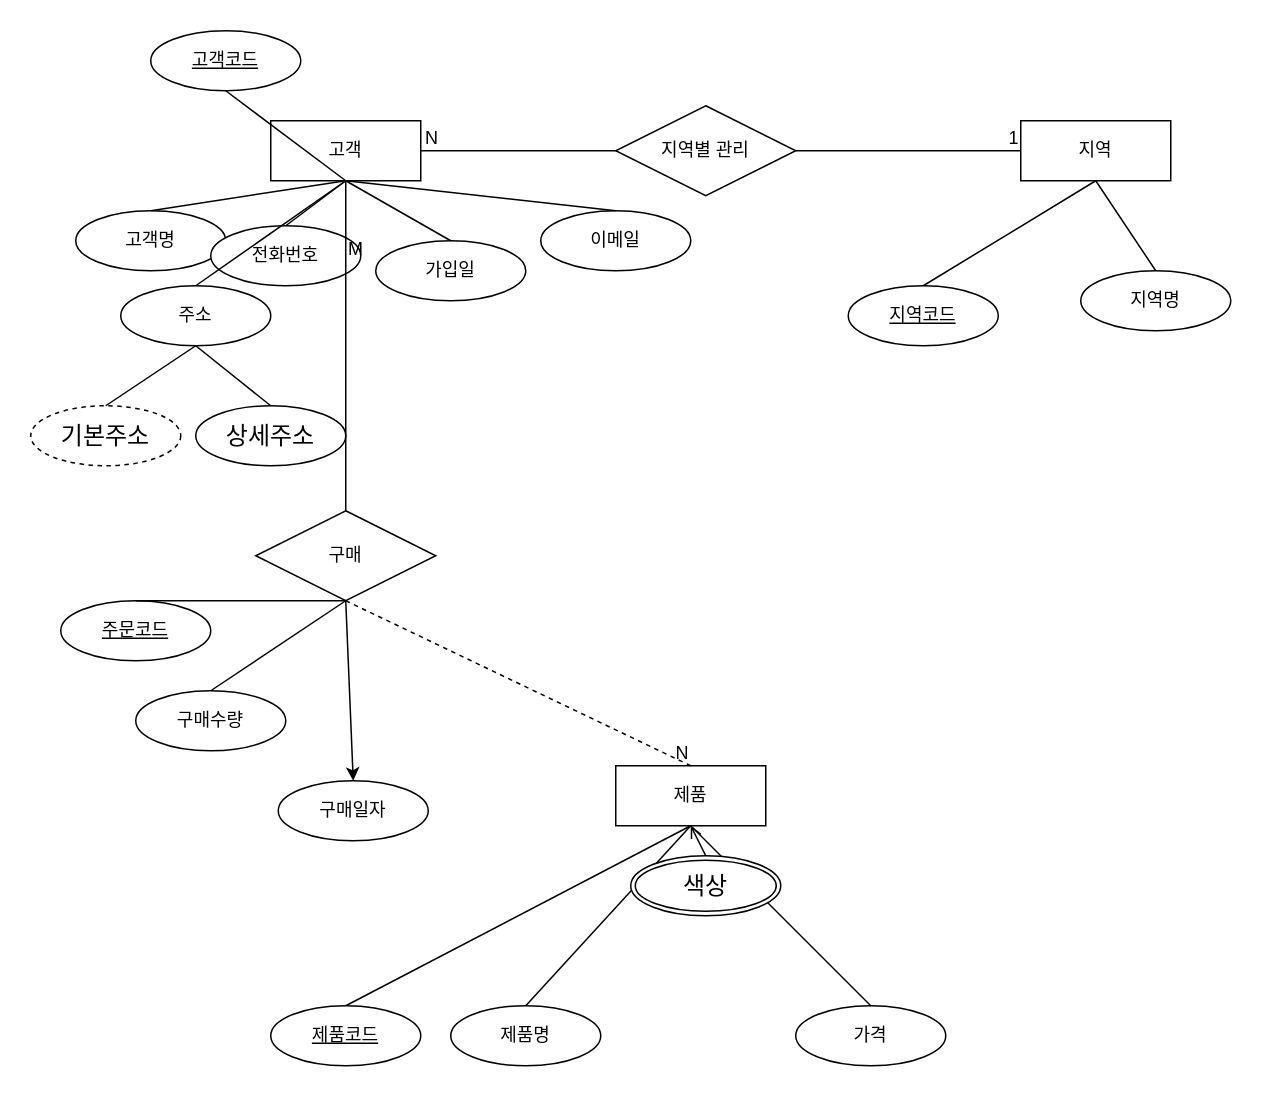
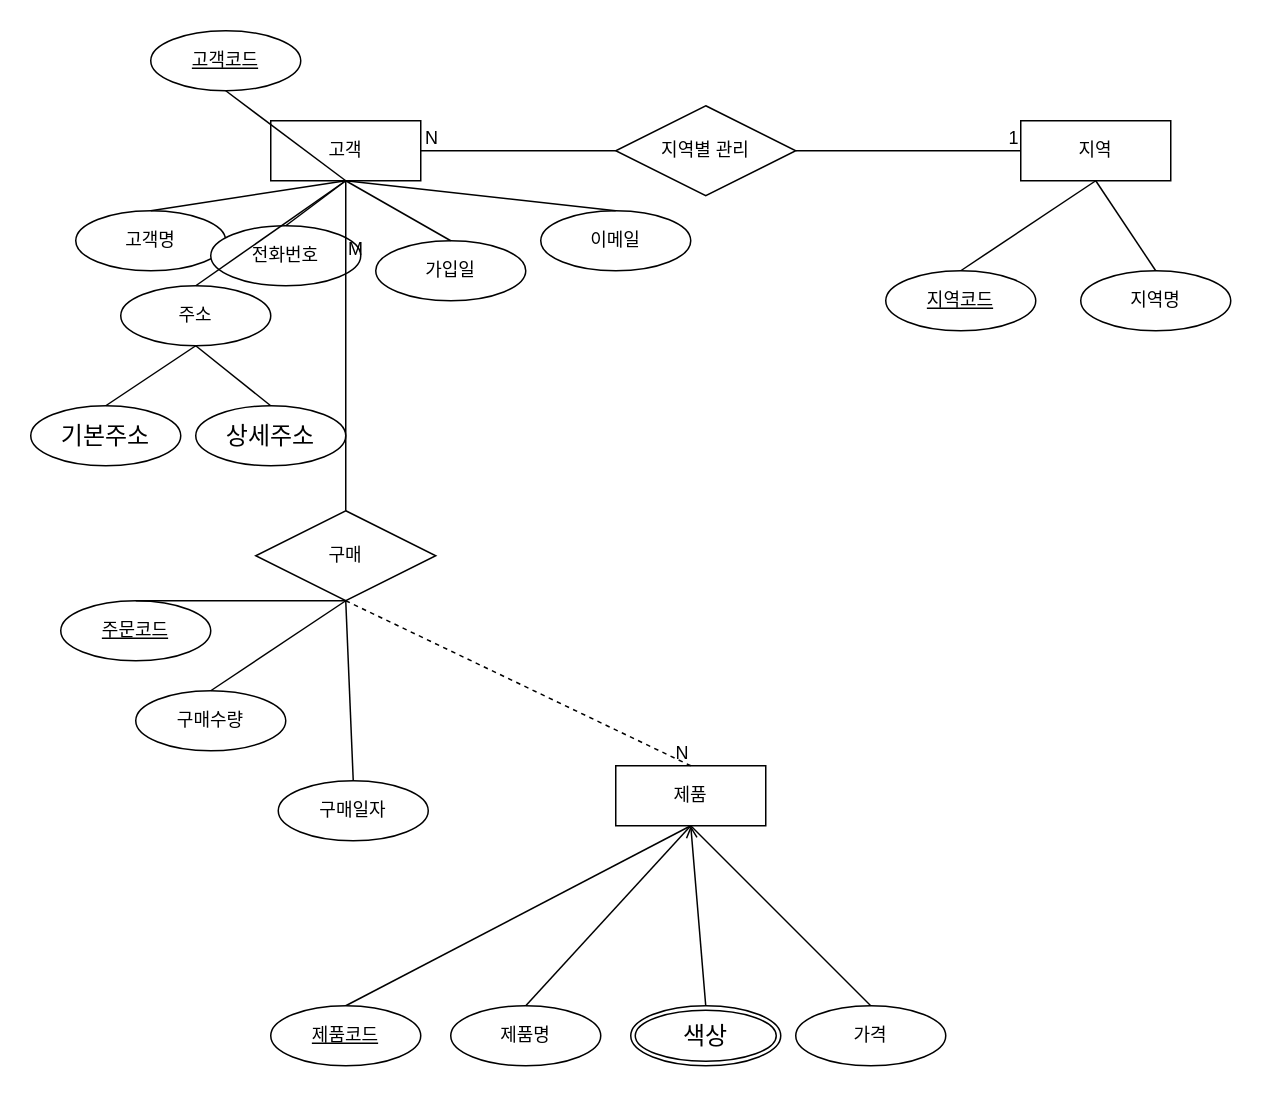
node "지역코드": moved (923, 316) -> (961, 301)
node "기본주소": style dashed -> solid
edge "구매" -> "구매일자": arrowhead classic -> none
node "색상": moved (706, 886) -> (706, 1036)
